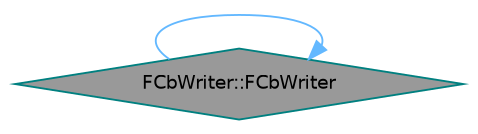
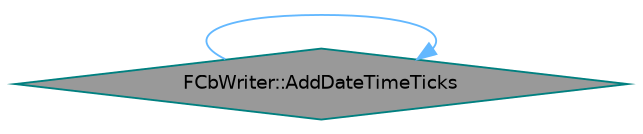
node "FCbWriter::FCbWriter": label "FCbWriter::FCbWriter" -> "FCbWriter::AddDateTimeTicks"
